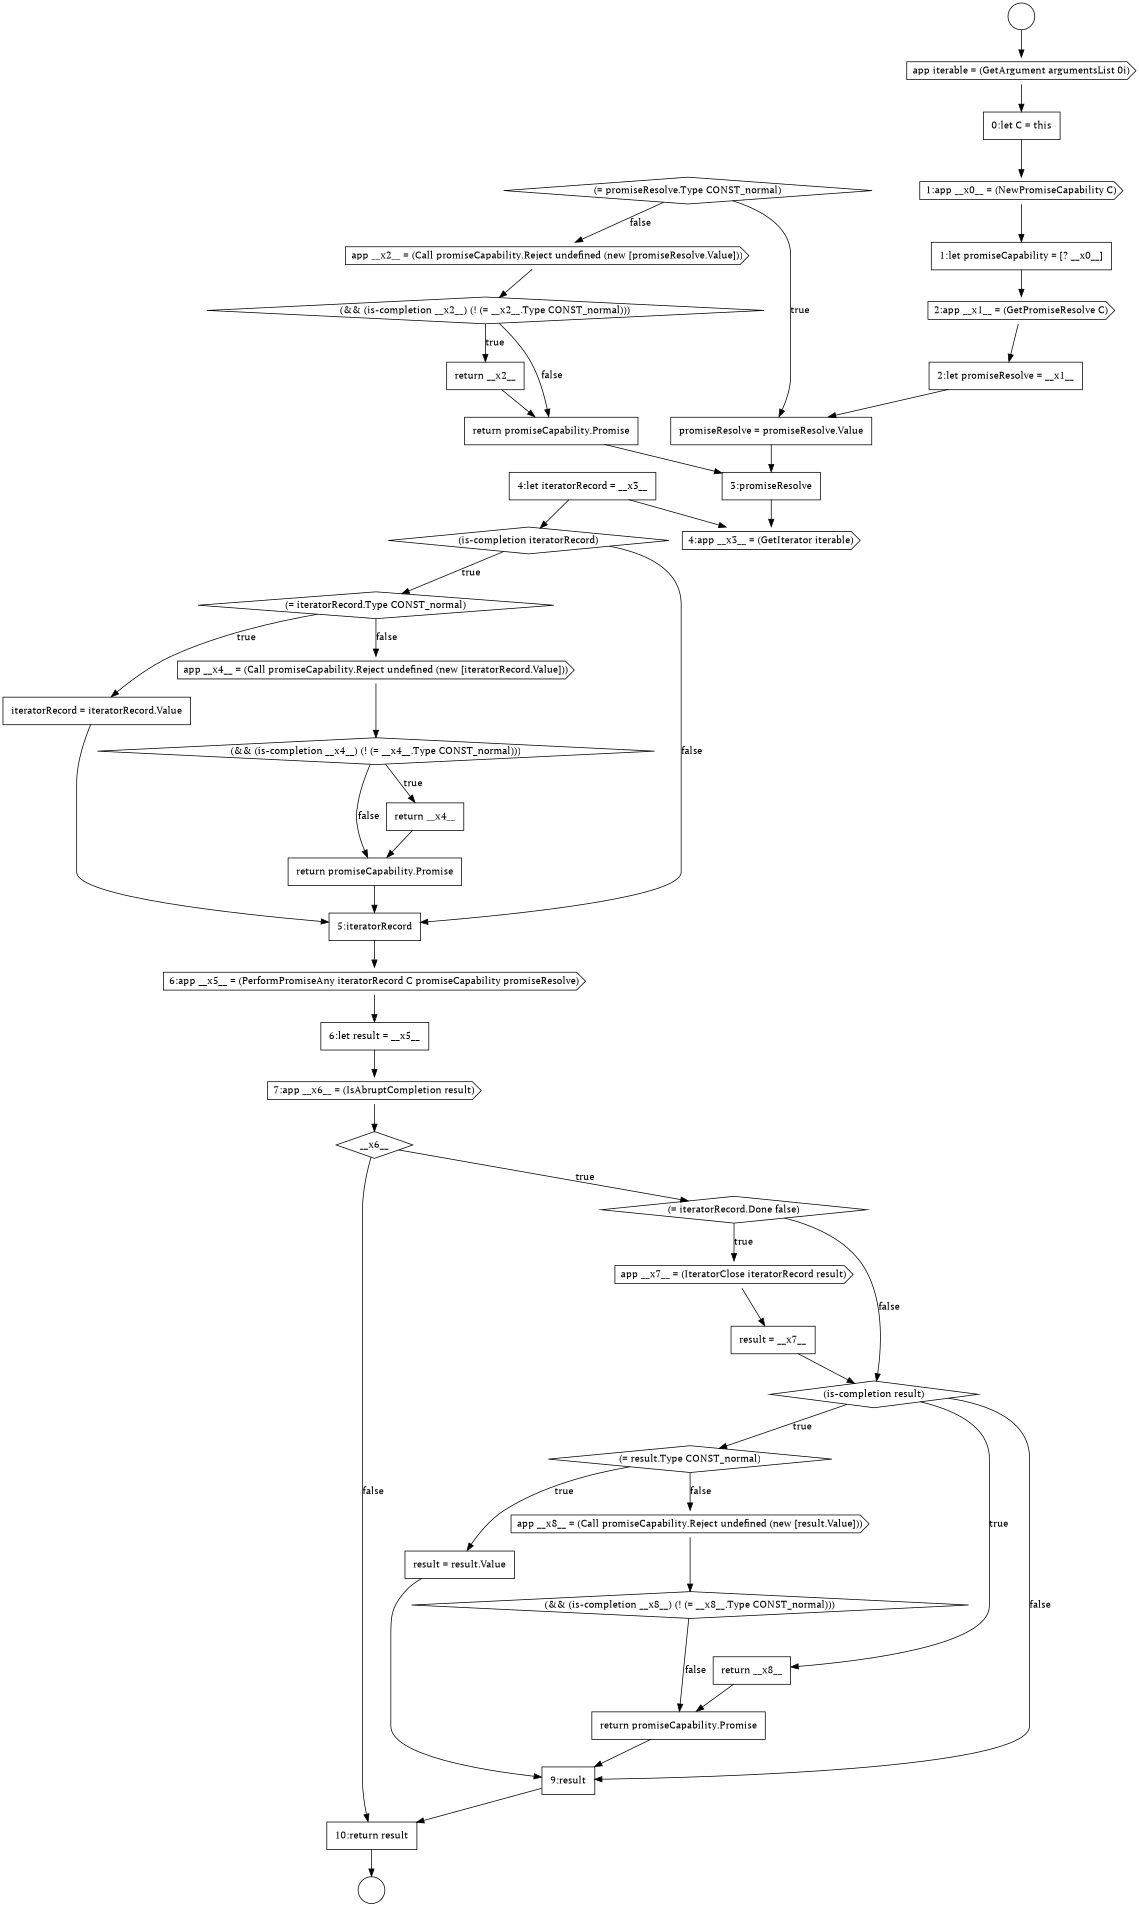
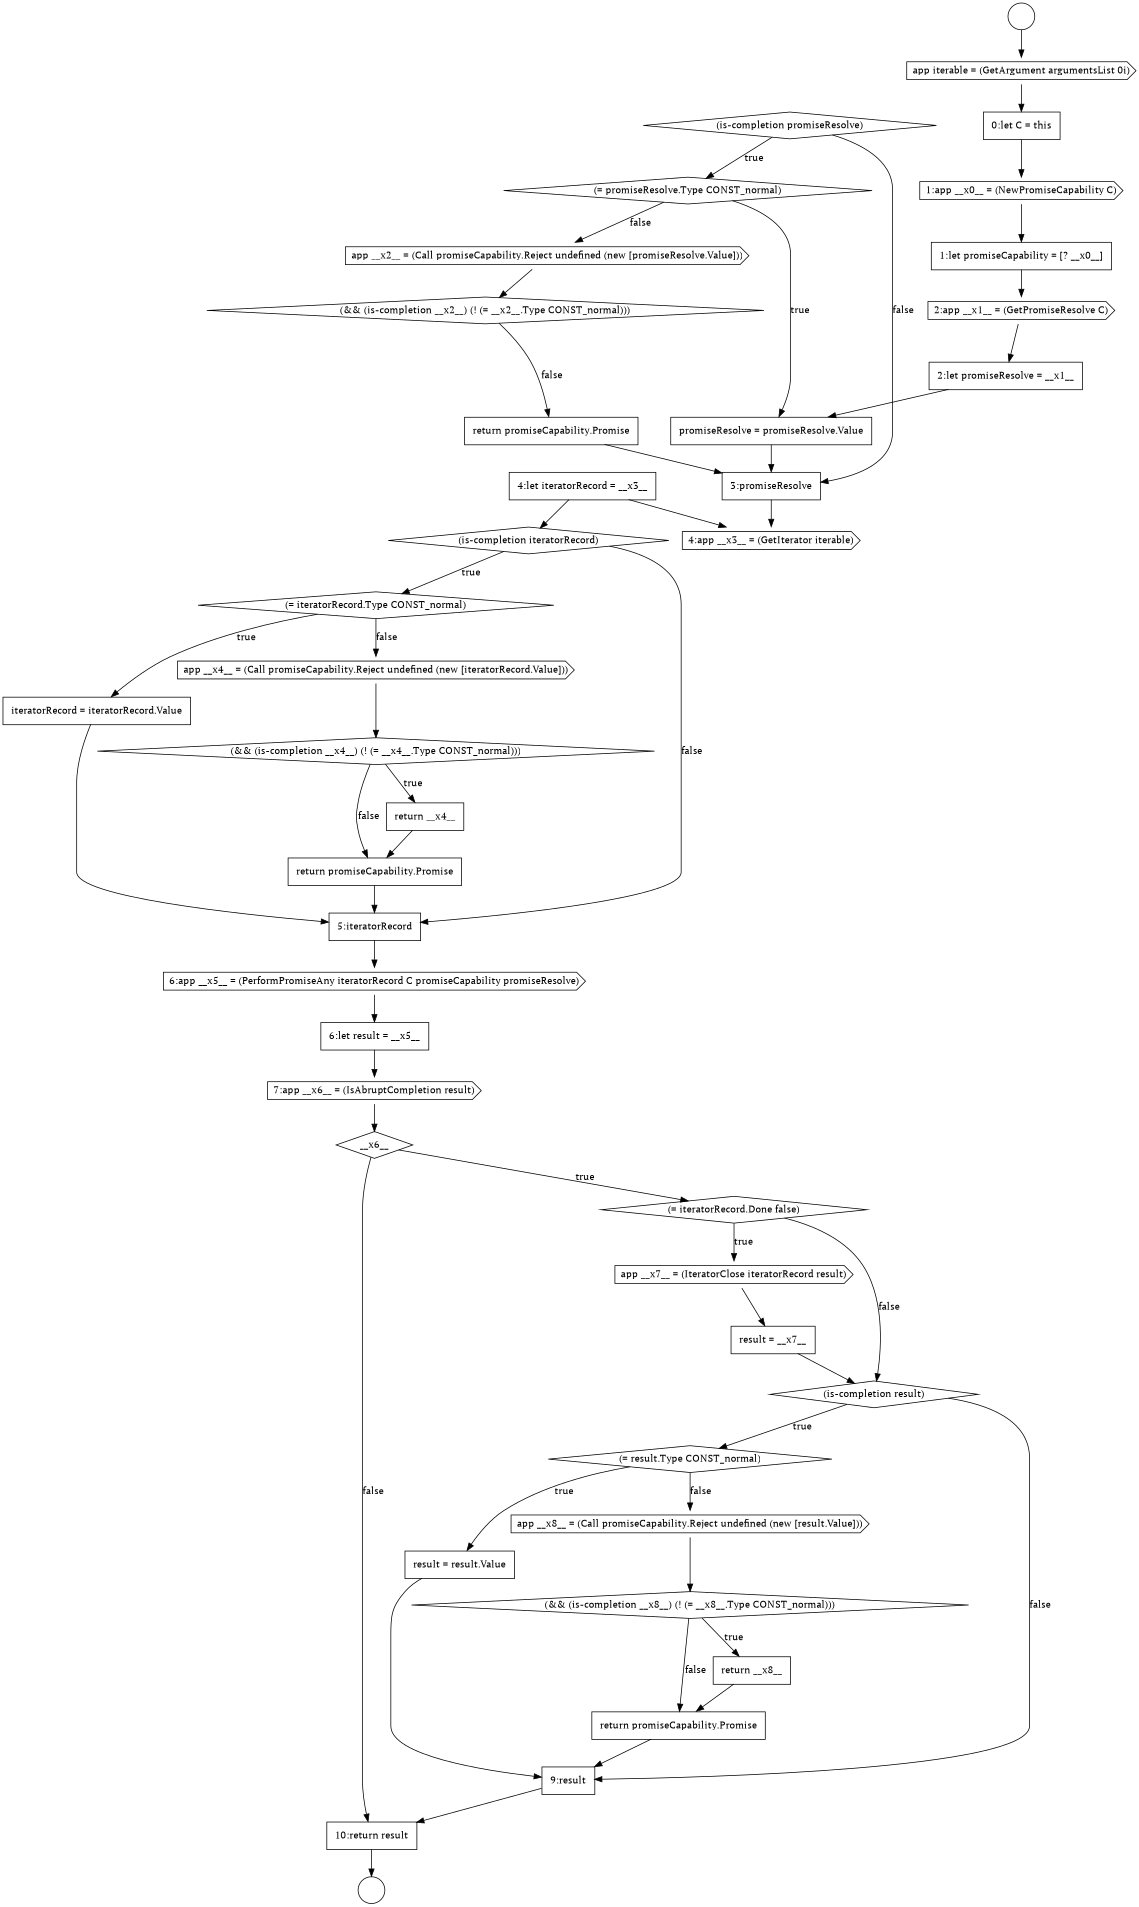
node "(is-completion promiseResolve)": added
node "return __x2__": removed
edge "(is-completion result)" -> "return __x8__": now "(&& (is-completion __x8__) (! (= __x8__.Type CONST_normal)))" -> "return __x8__"
